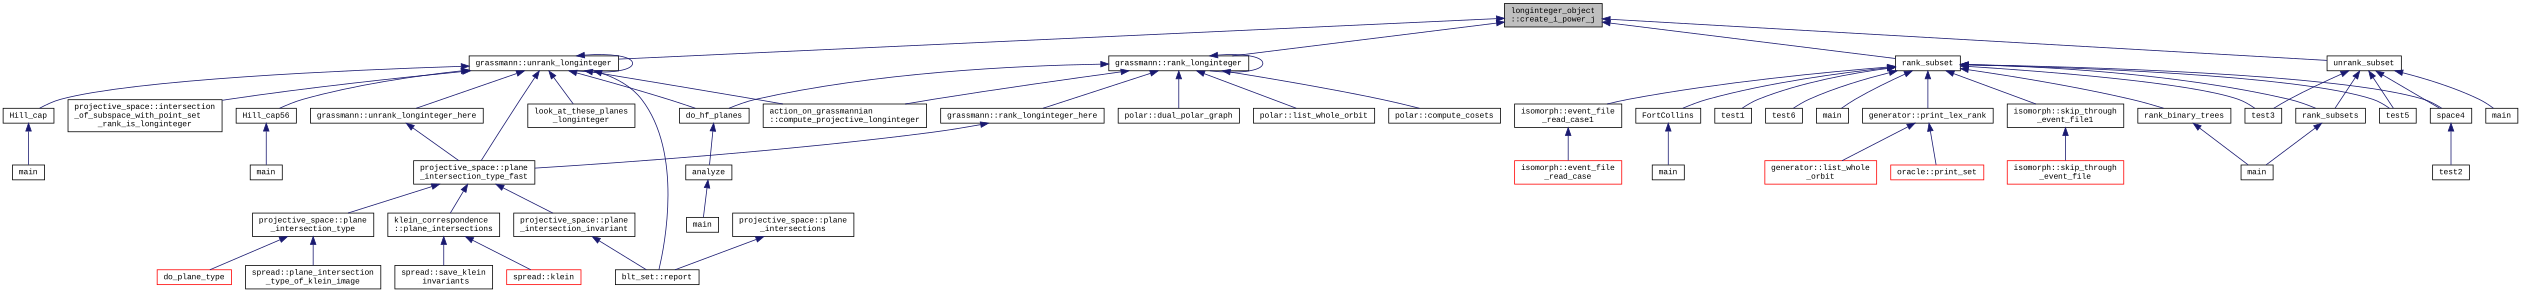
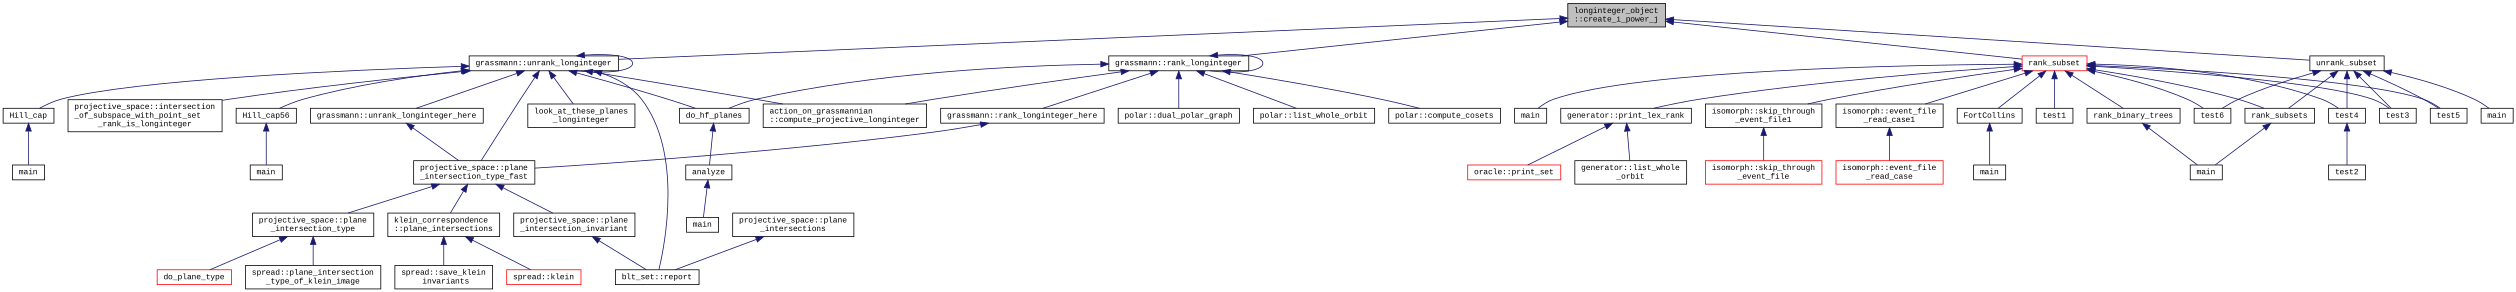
node "rank_subset": color black -> red
edge "test6" -> "unrank_subset": added
node "space4": label "space4" -> "test4"
node "generator::list_whole _orbit": color red -> black
